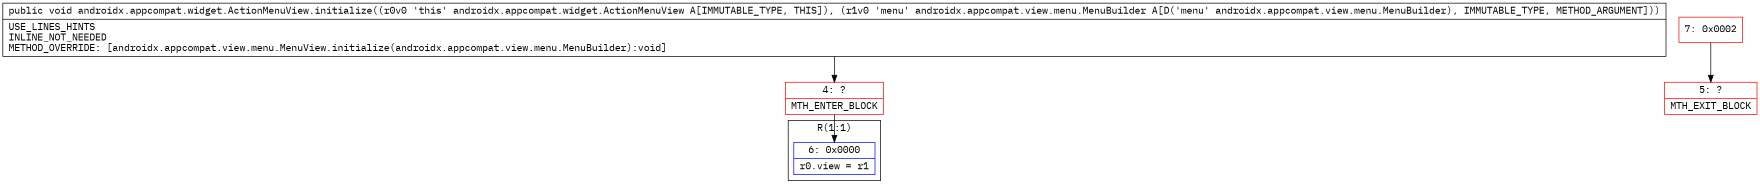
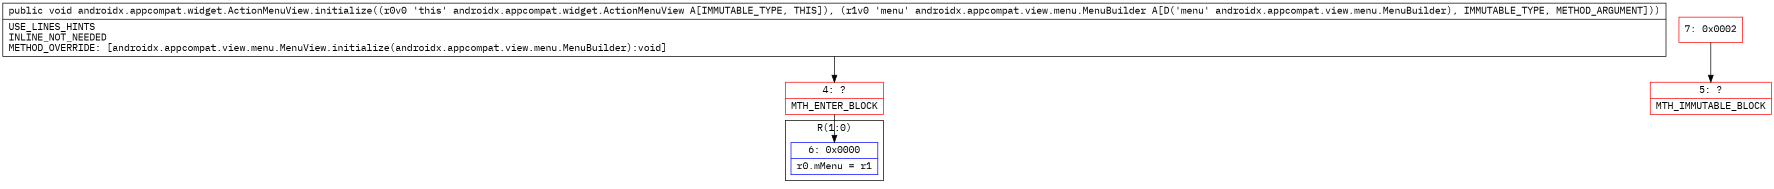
node "5: ?": text "MTH_EXIT_BLOCK" -> "MTH_IMMUTABLE_BLOCK"
cluster "R(1:1)": label "R(1:1)" -> "R(1:0)"
node "6: 0x0000": text "r0.view = r1" -> "r0.mMenu = r1"
